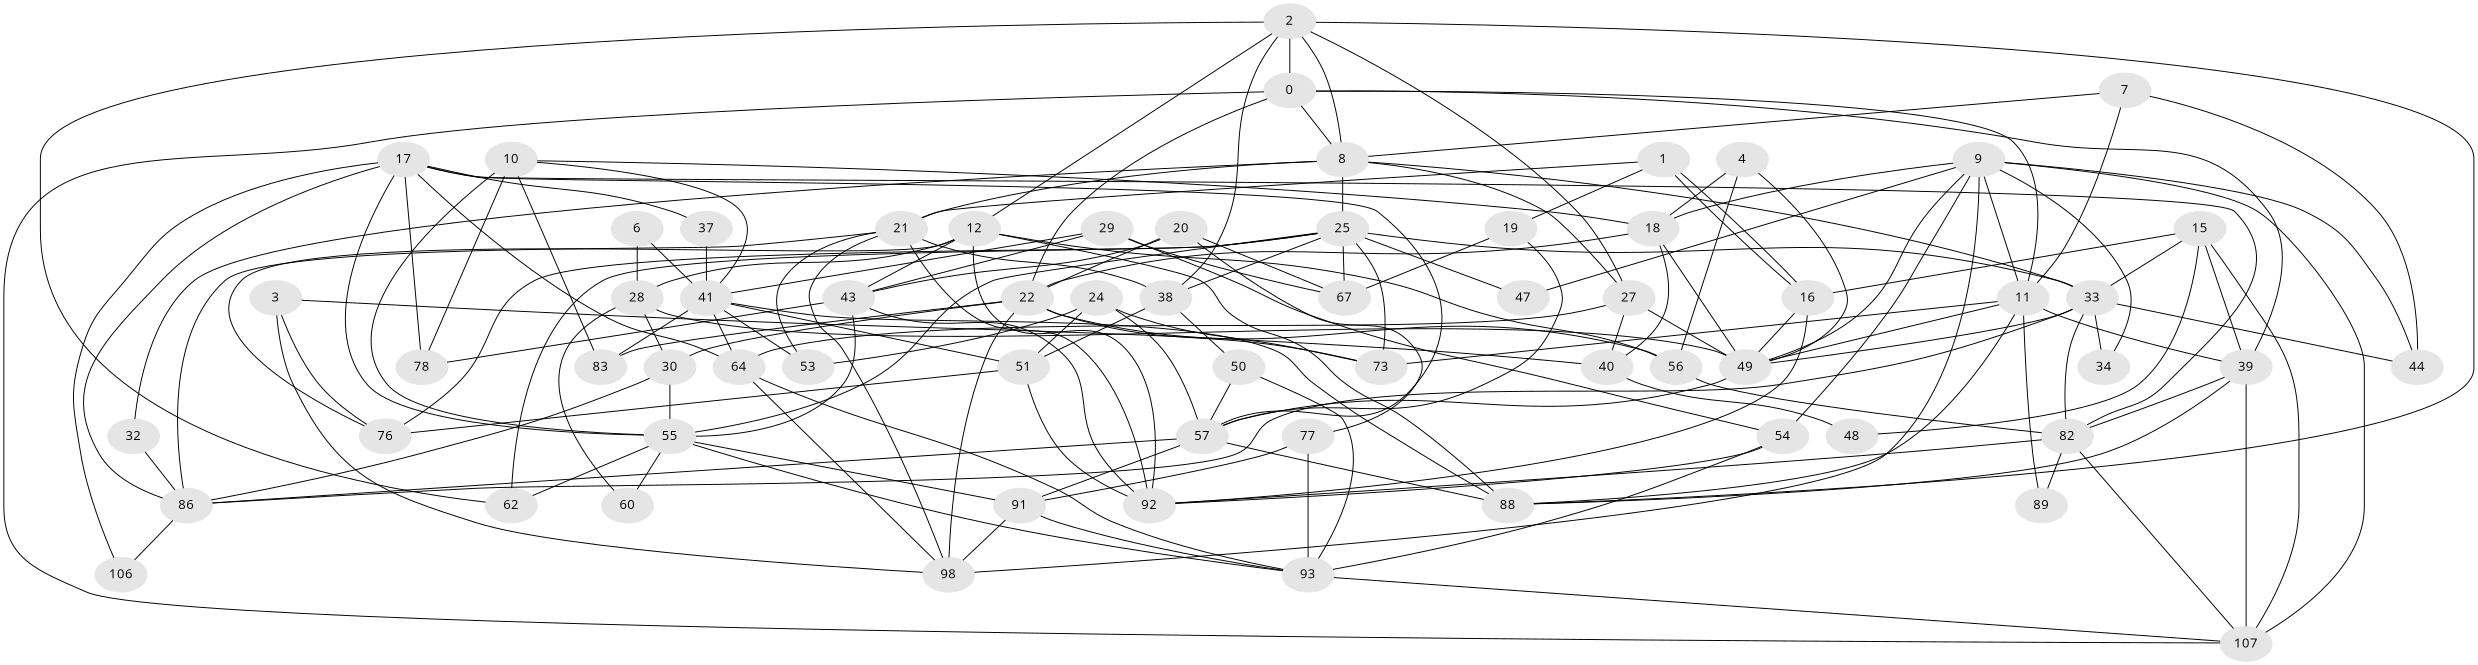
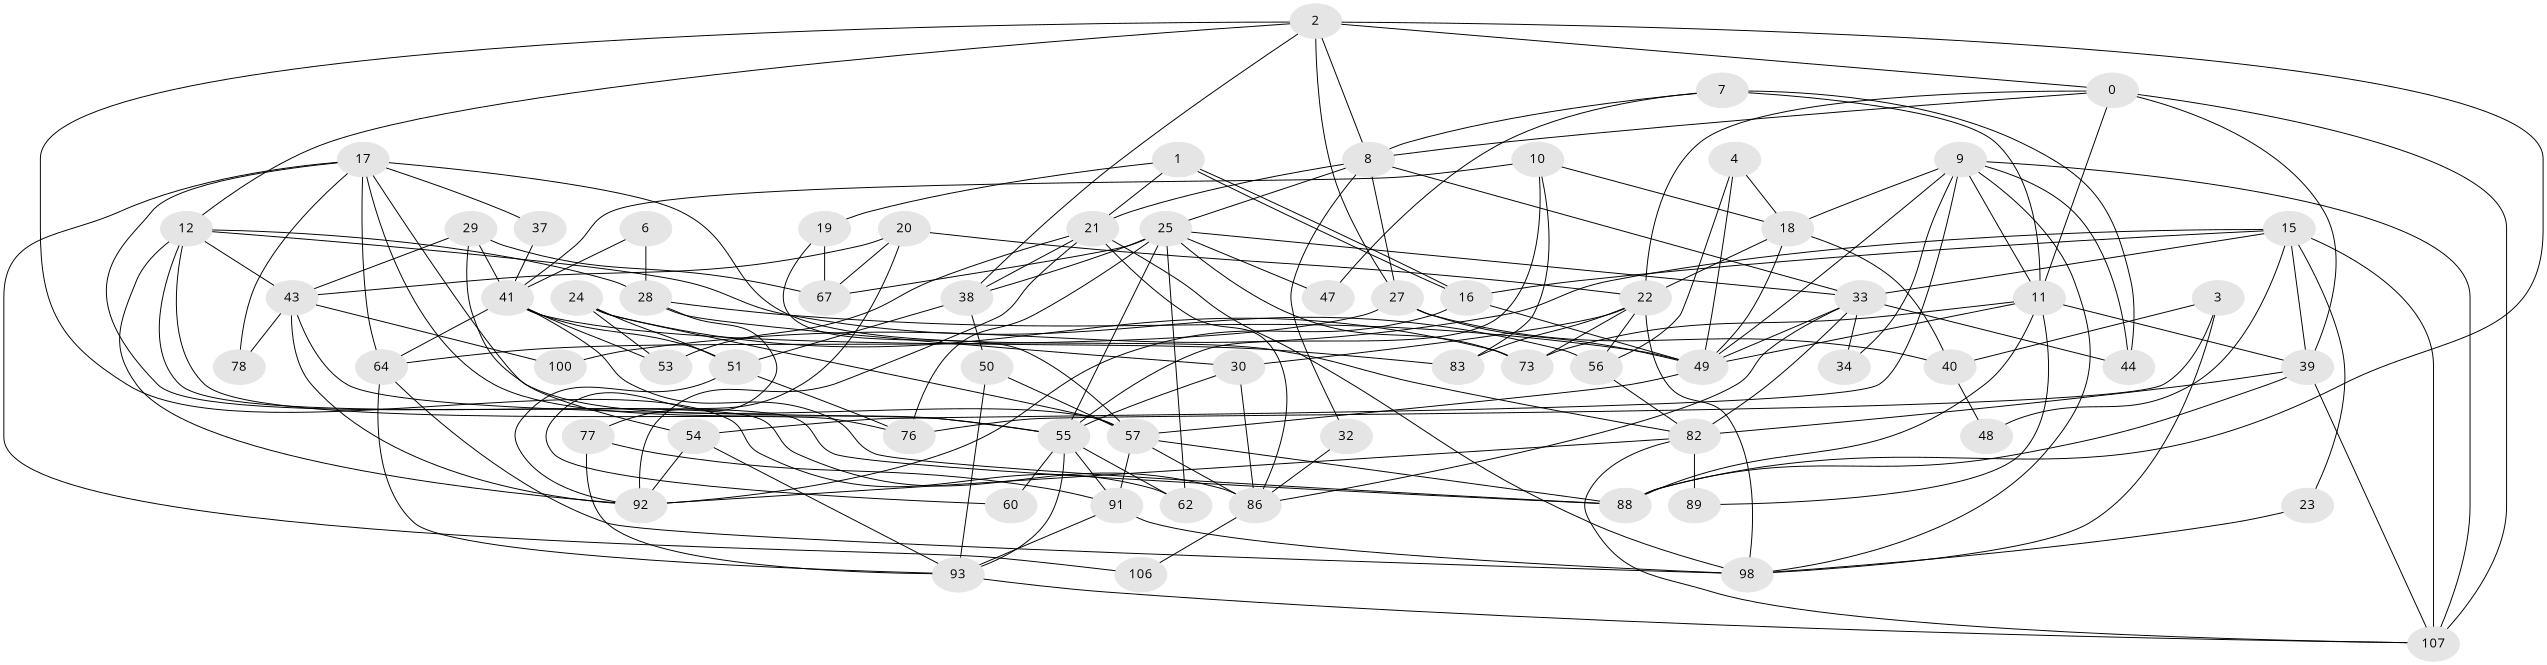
edge "9" -- "47": now "7" -- "47"
edge "10" -- "78": removed
node "100": added
node "23": added
